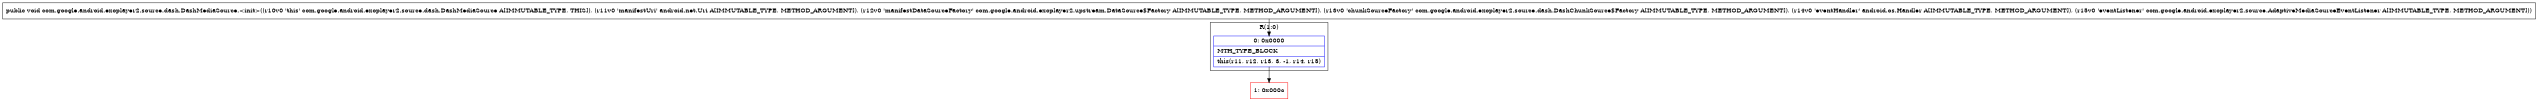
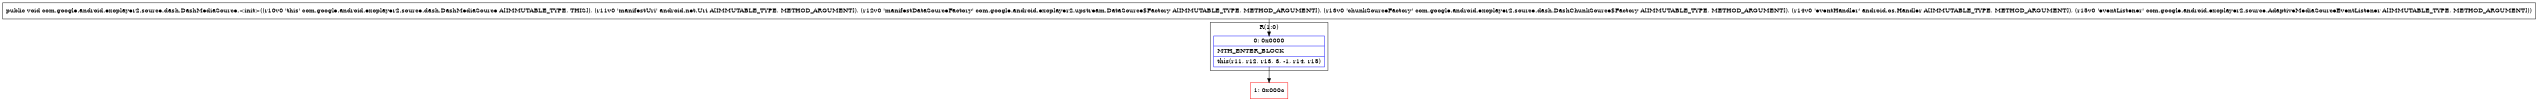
node "0: 0x0000": text "MTH_TYPE_BLOCK" -> "MTH_ENTER_BLOCK"
